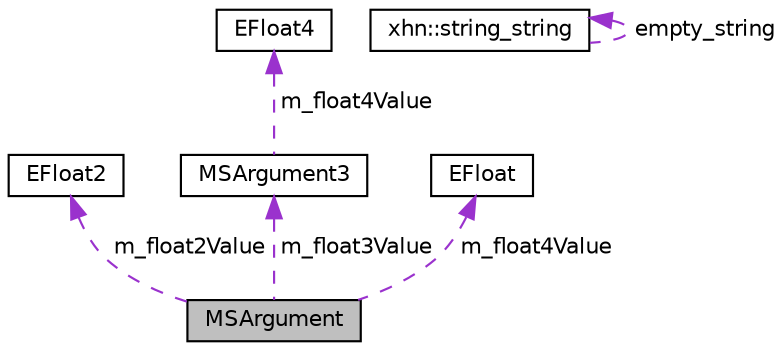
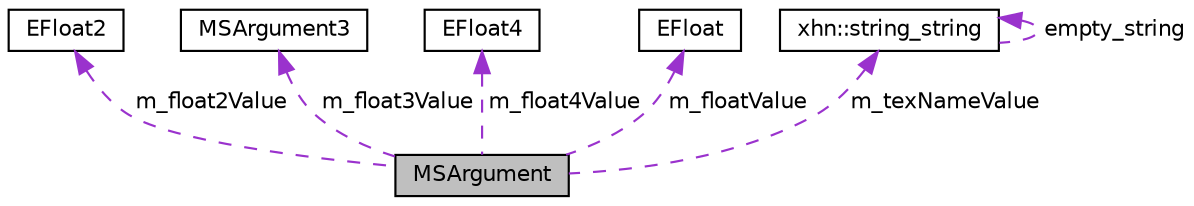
edge "MSArgument3" -> "EFloat4": now "MSArgument" -> "EFloat4"
edge "MSArgument" -> "xhn::string_string": added, label "m_texNameValue"
edge "MSArgument" -> "EFloat": label " m_float4Value" -> " m_floatValue"
